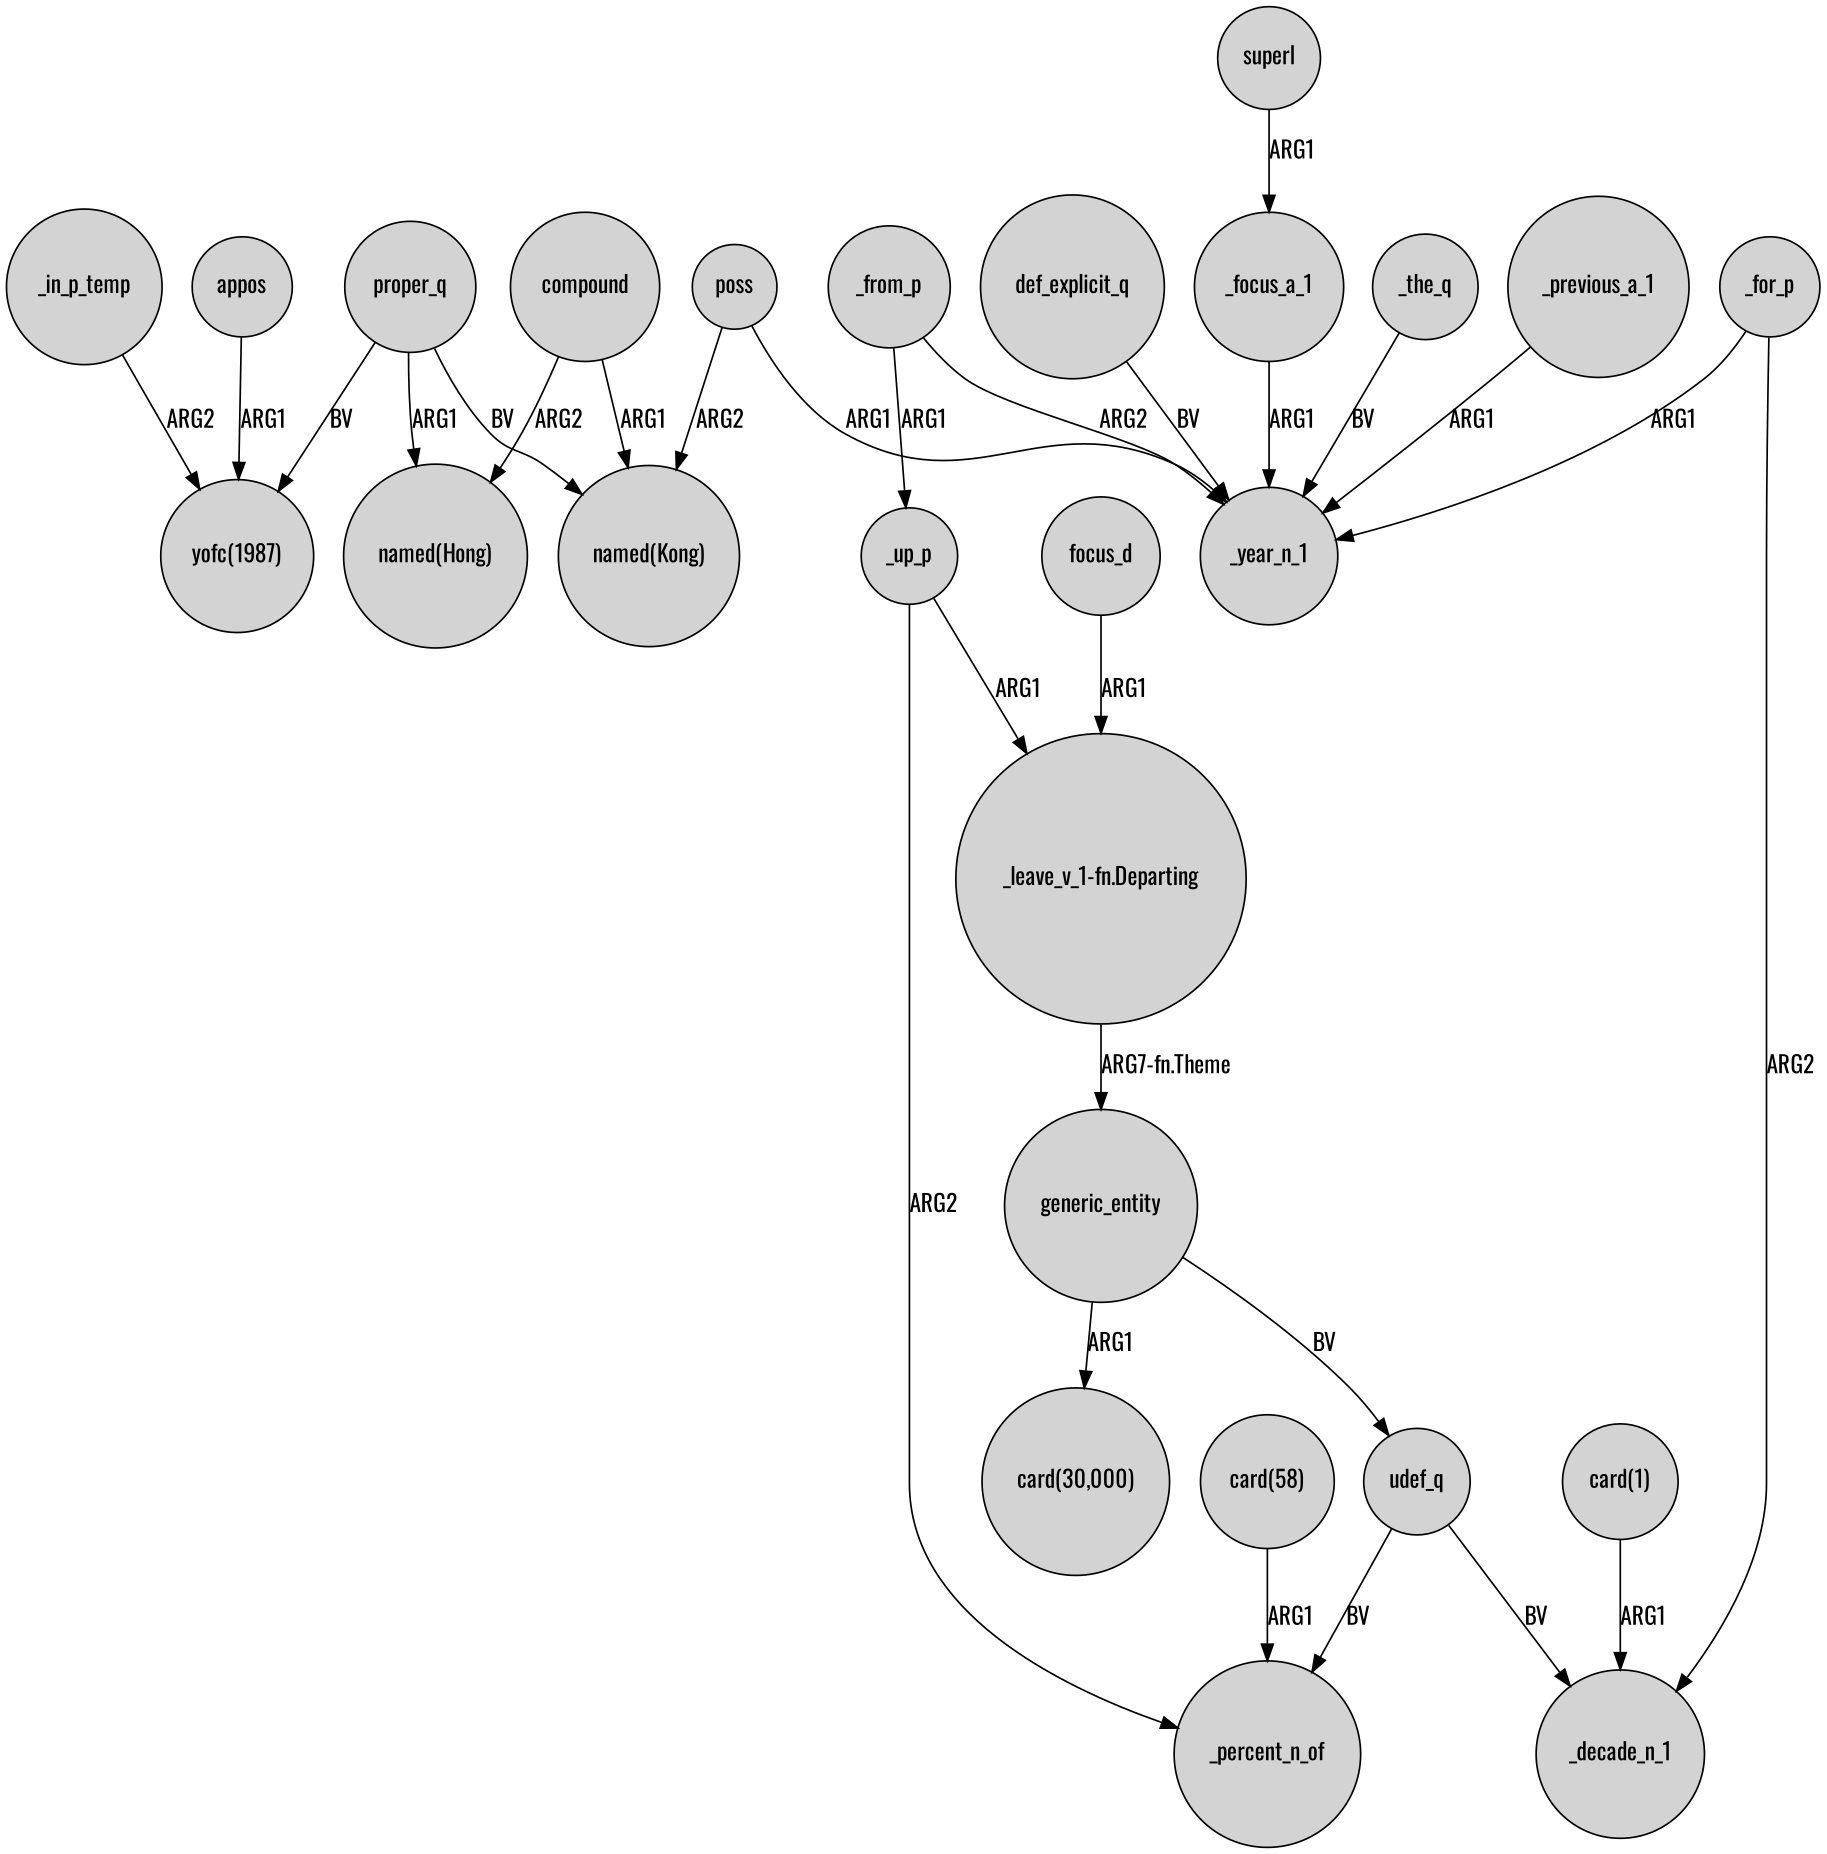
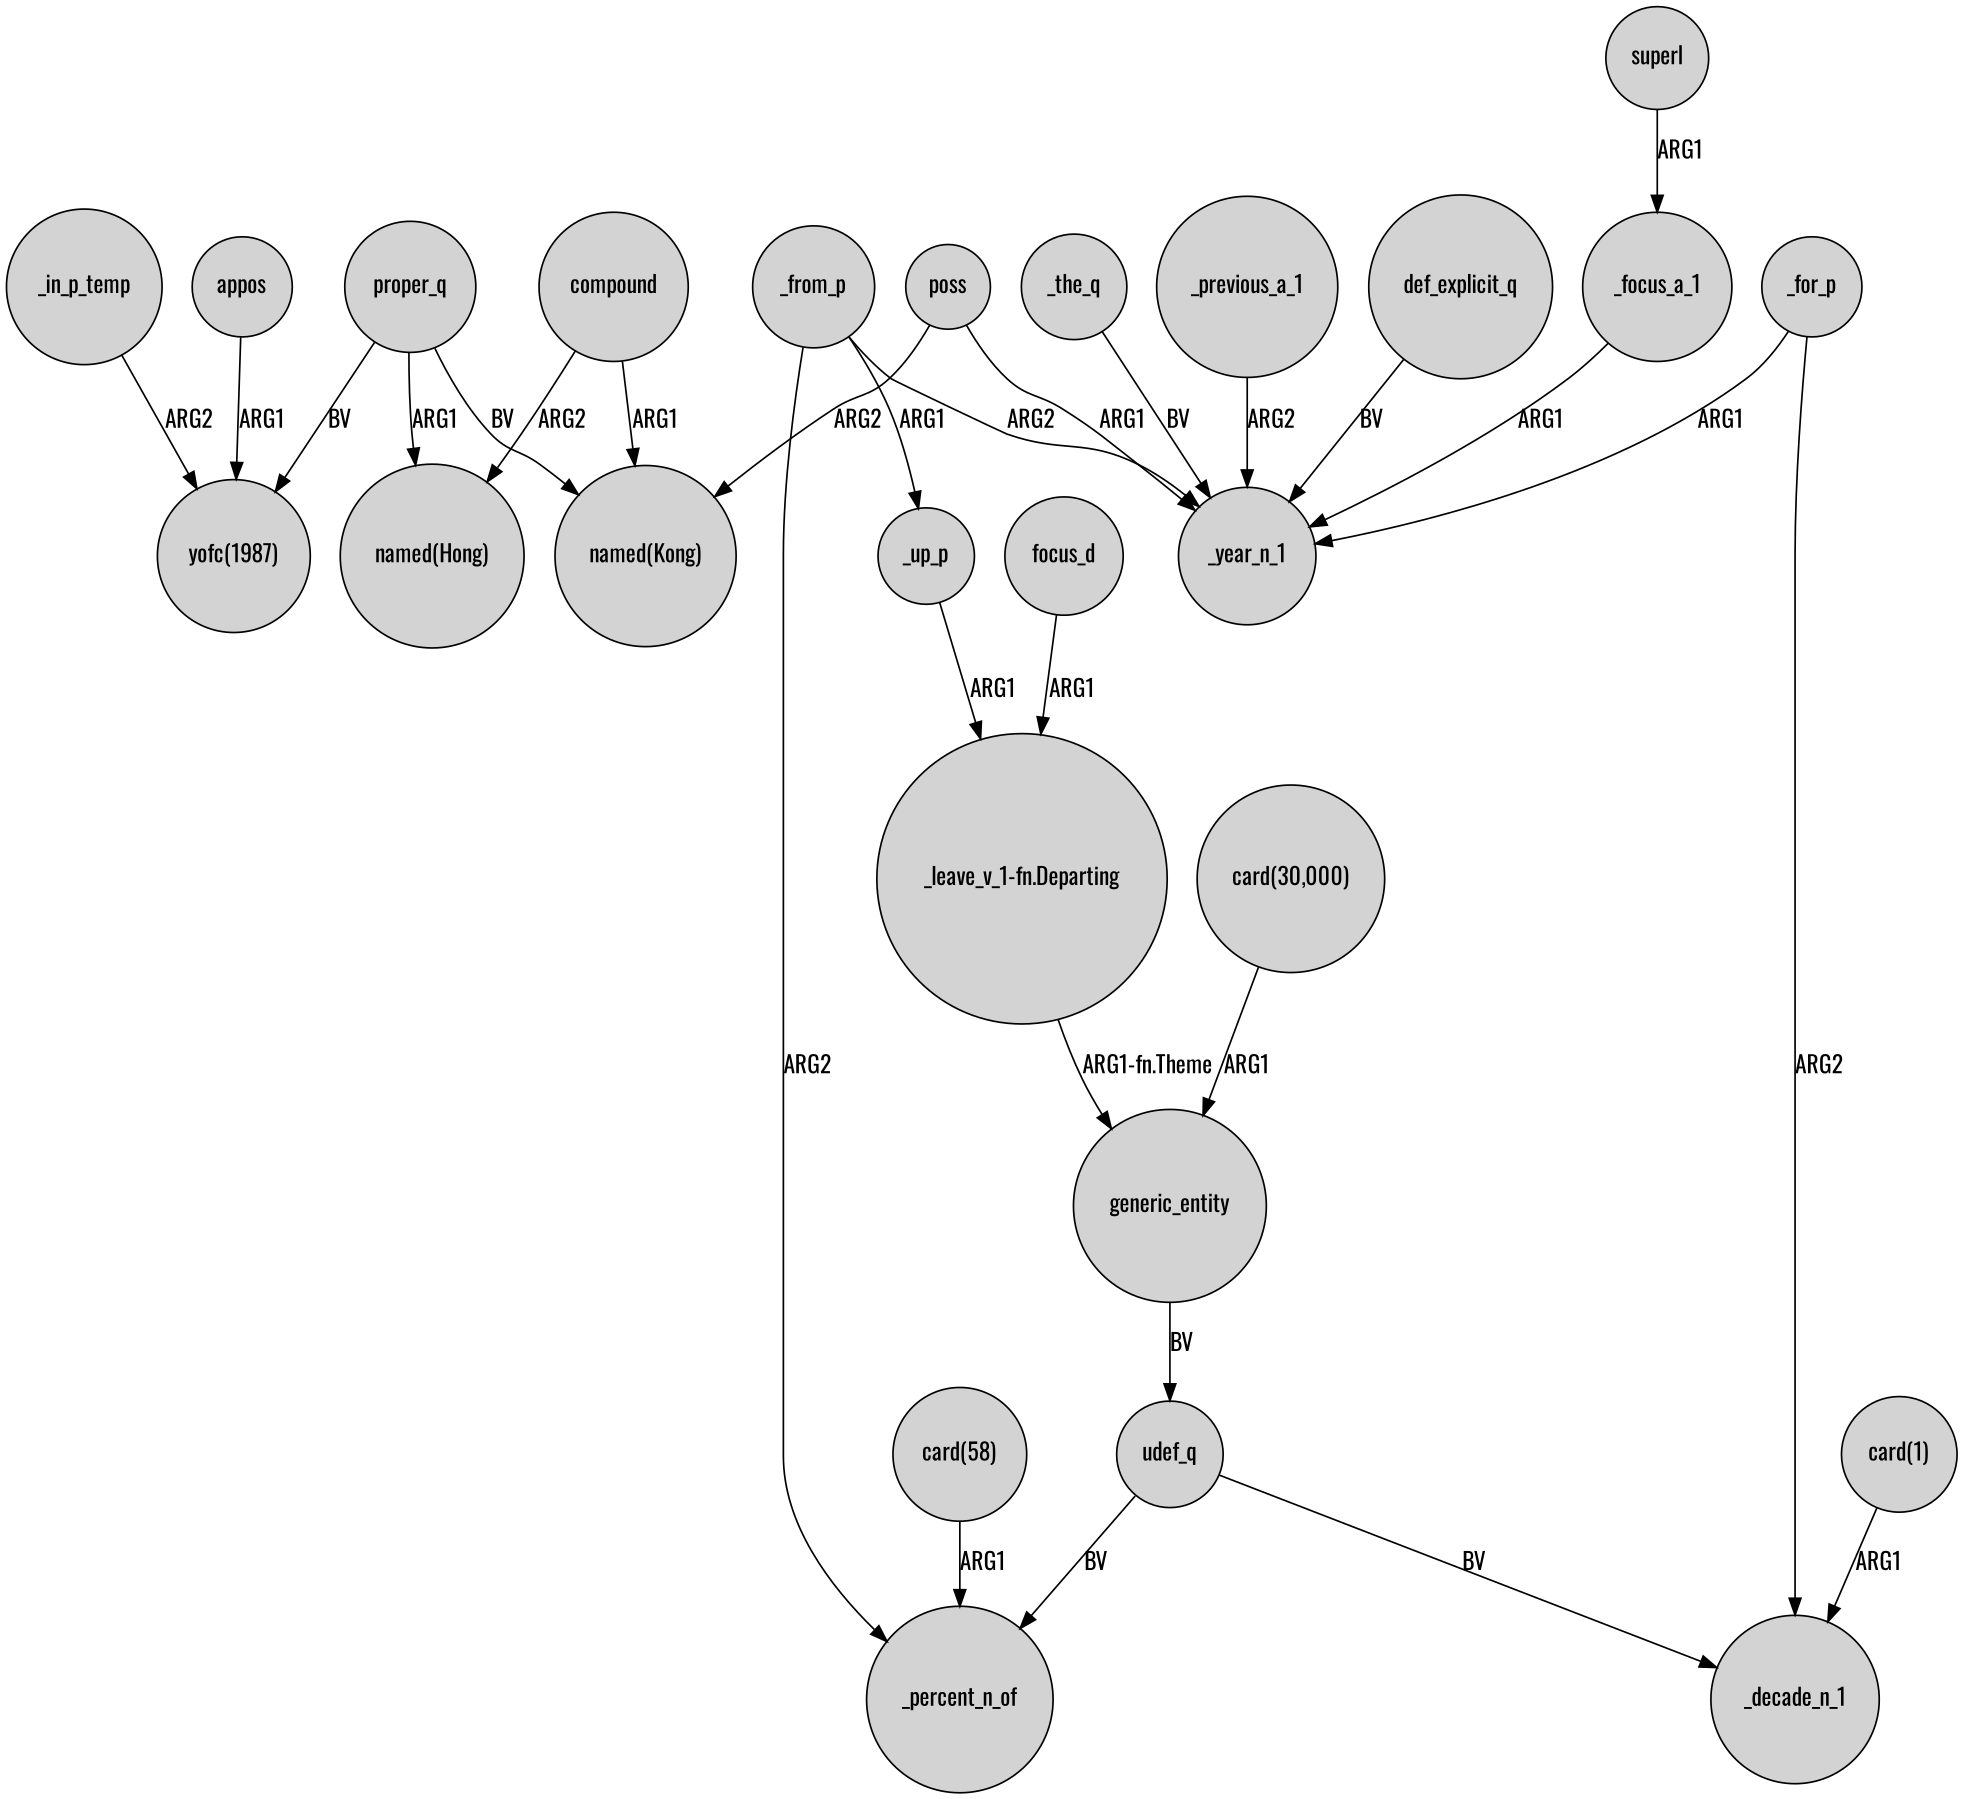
edge "_previous_a_1" -> "_year_n_1": label "ARG1" -> "ARG2"
edge "_leave_v_1-fn.Departing" -> "generic_entity": label "ARG7-fn.Theme" -> "ARG1-fn.Theme"
edge "_up_p" -> "_percent_n_of": now "_from_p" -> "_percent_n_of"
edge "generic_entity" -> "card(30,000)": reversed
